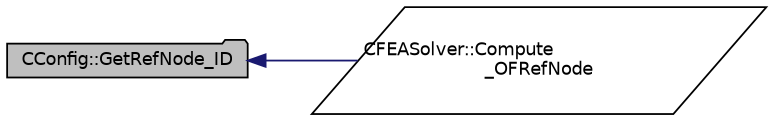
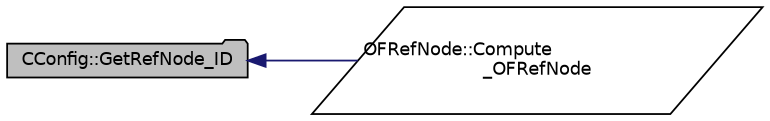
node "CFEASolver::Compute _OFRefNode": label "CFEASolver::Compute _OFRefNode" -> "OFRefNode::Compute _OFRefNode"
